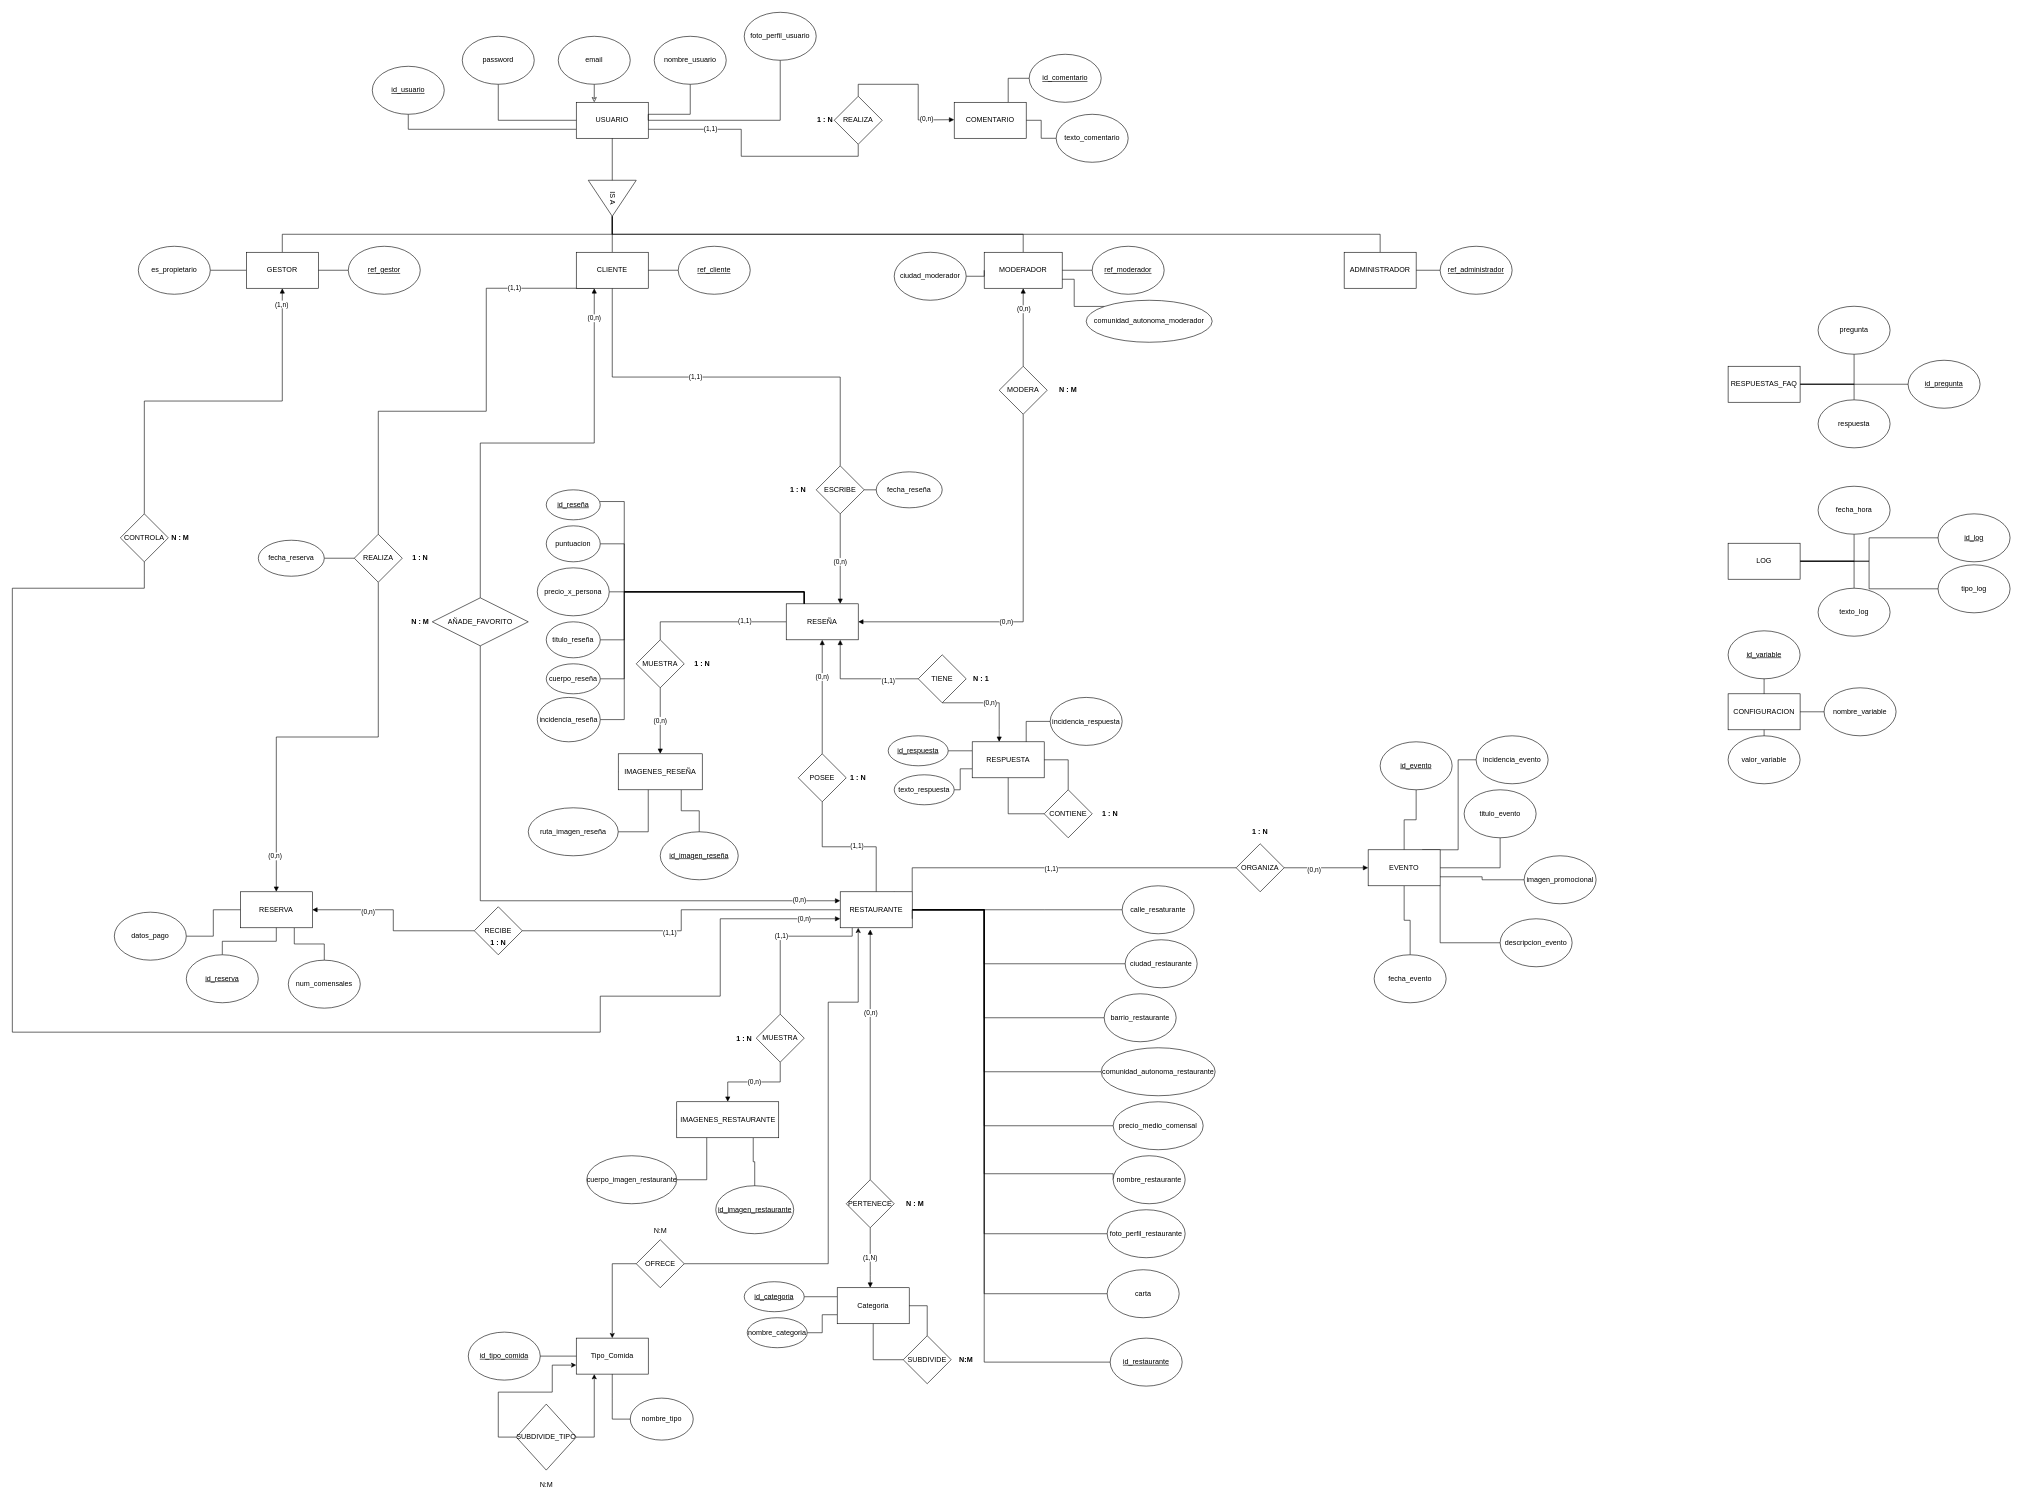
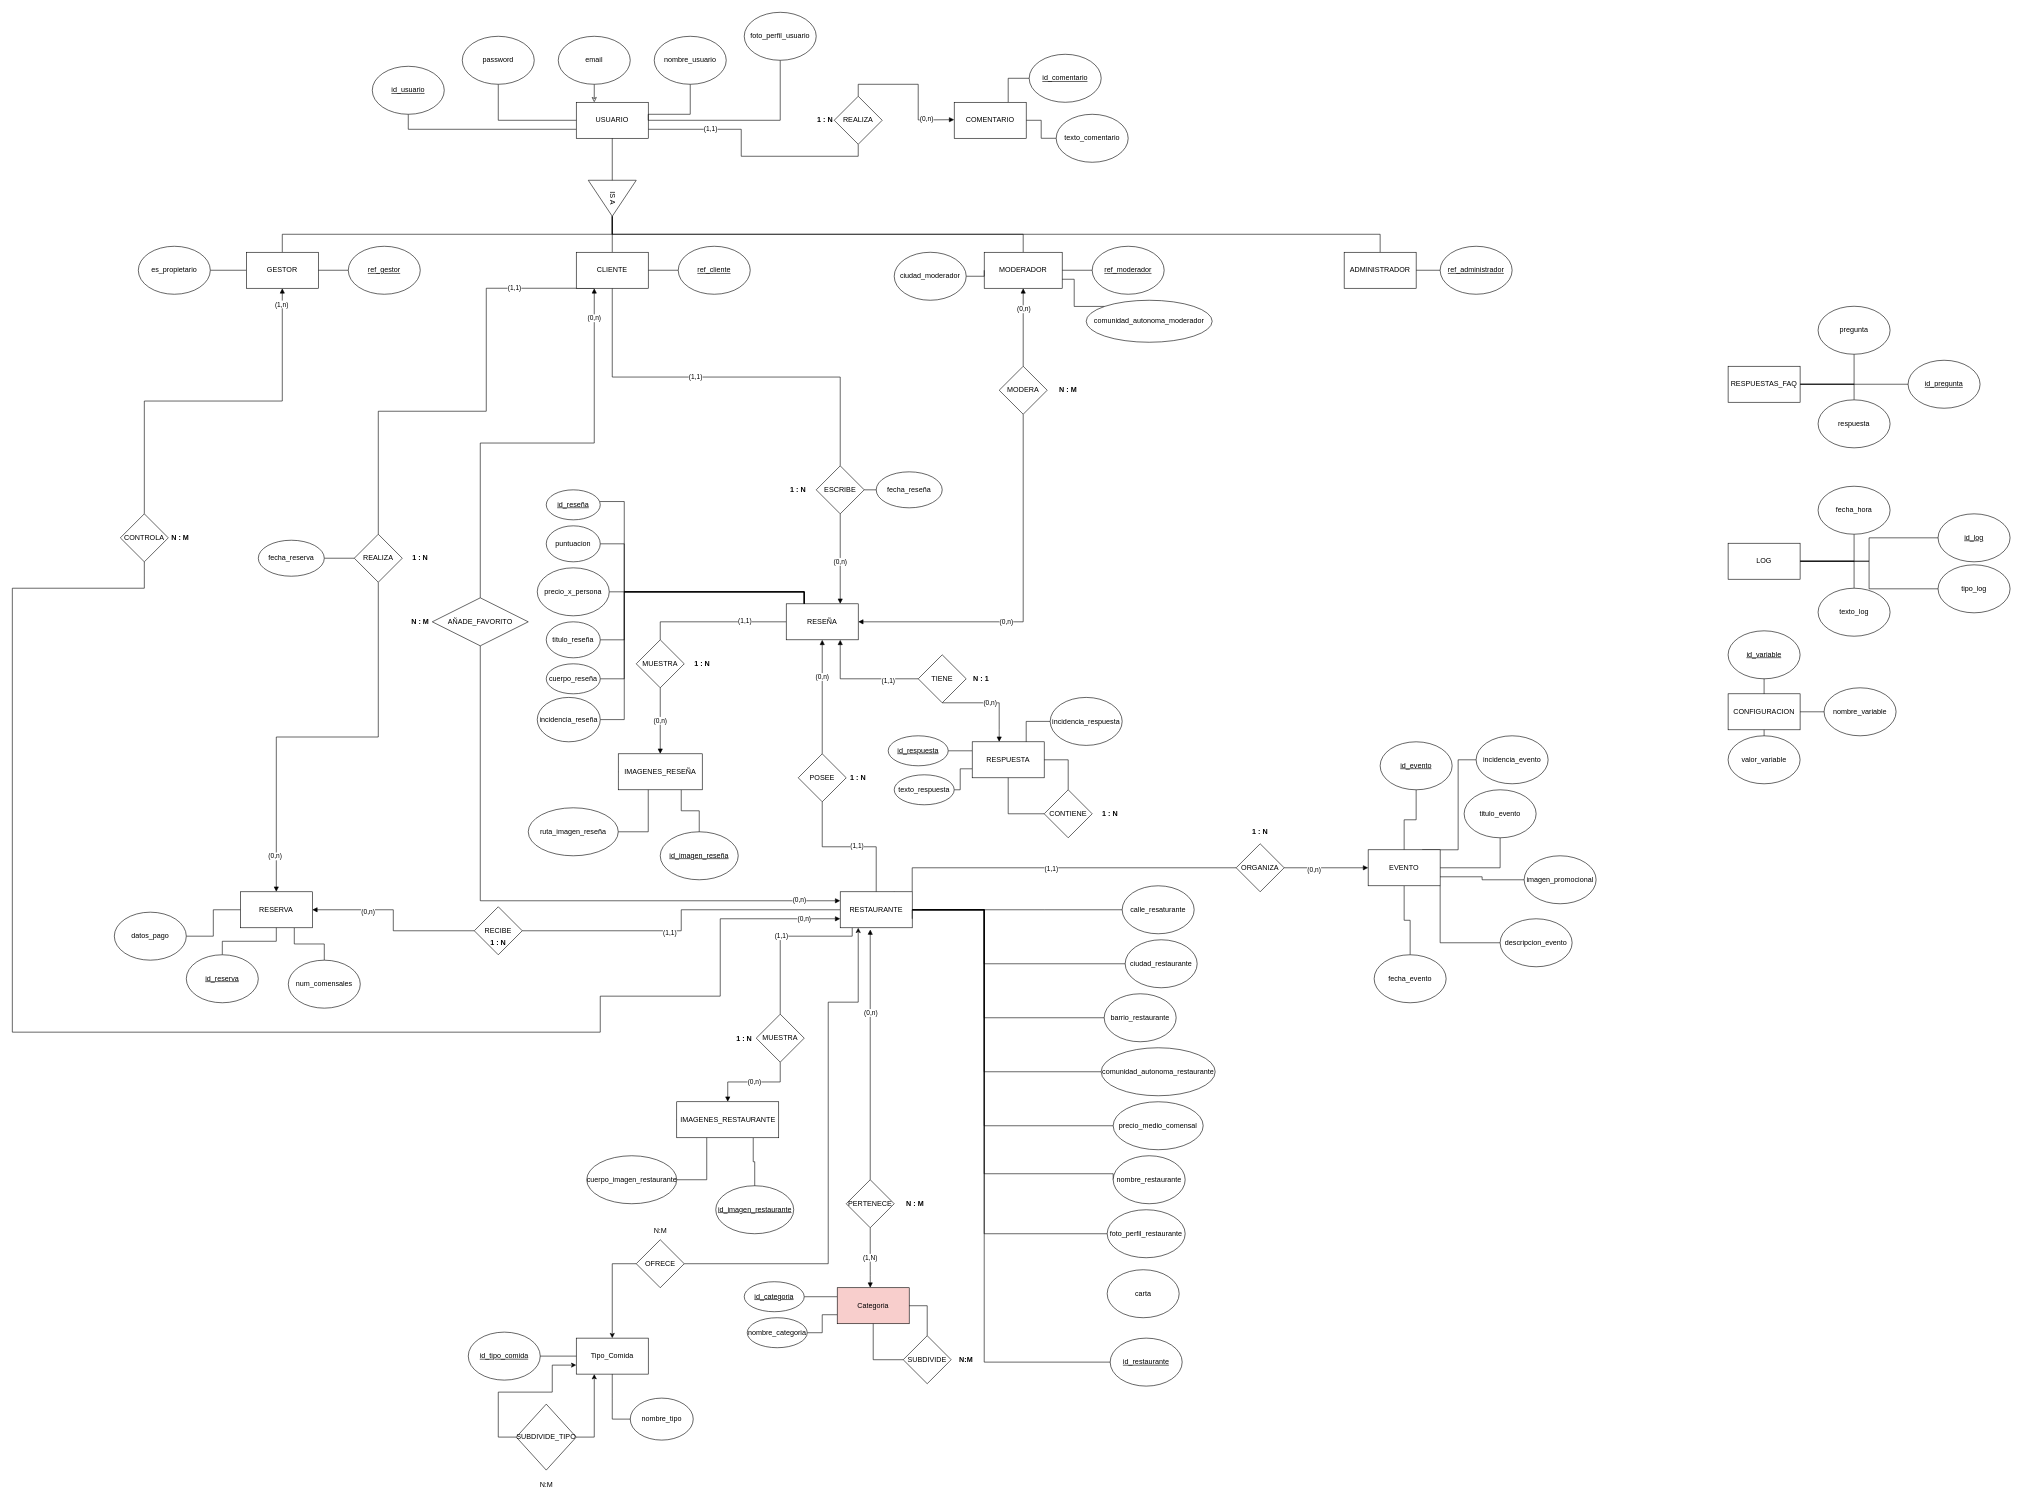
edge "RESTAURANTE" -- "carta": removed
node "Categoria": fillcolor #ffffff -> #f8cecc
